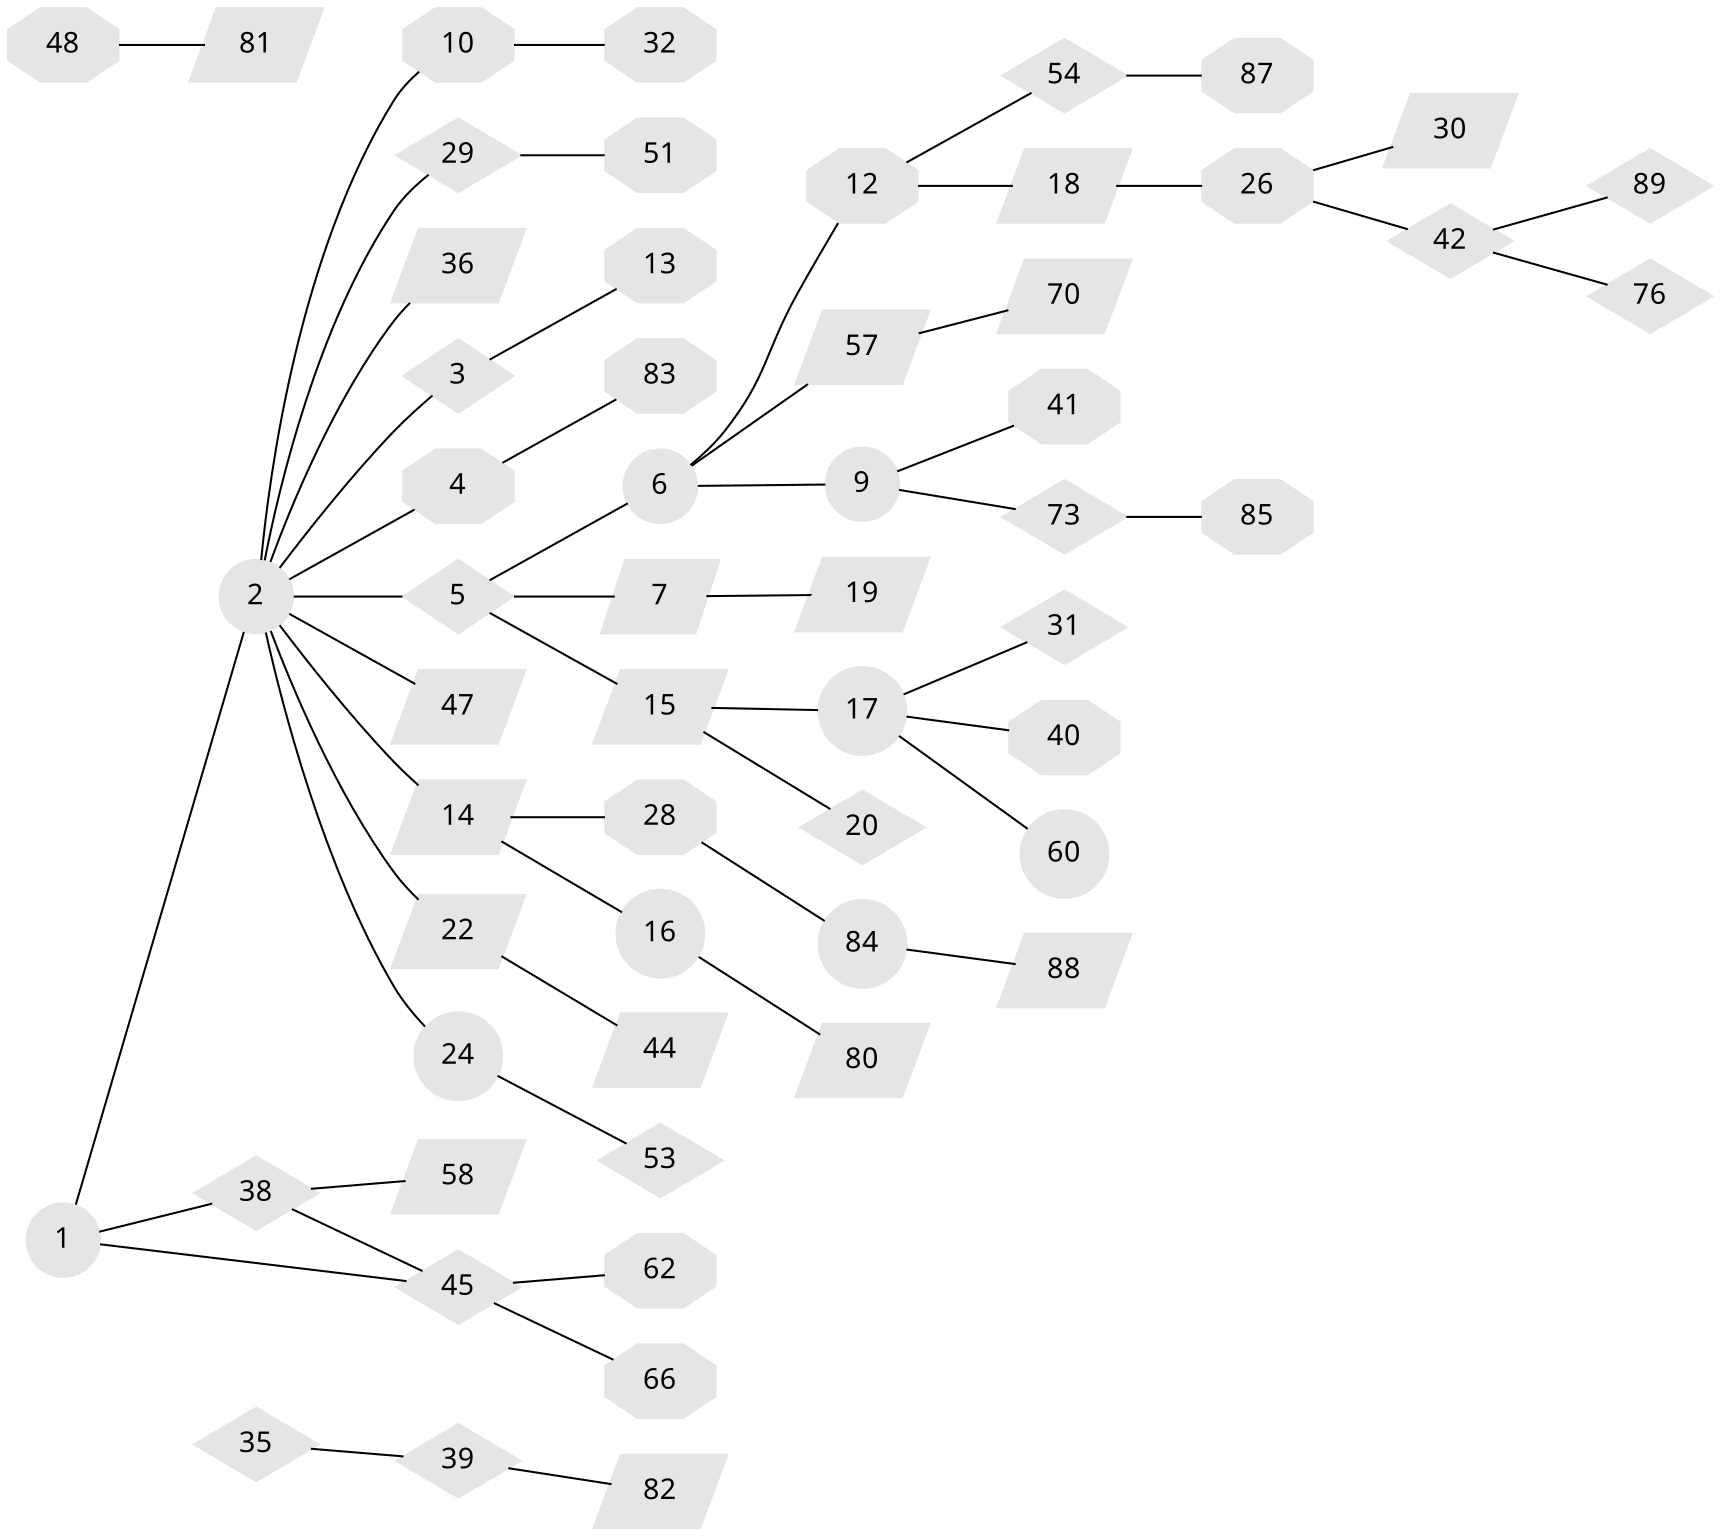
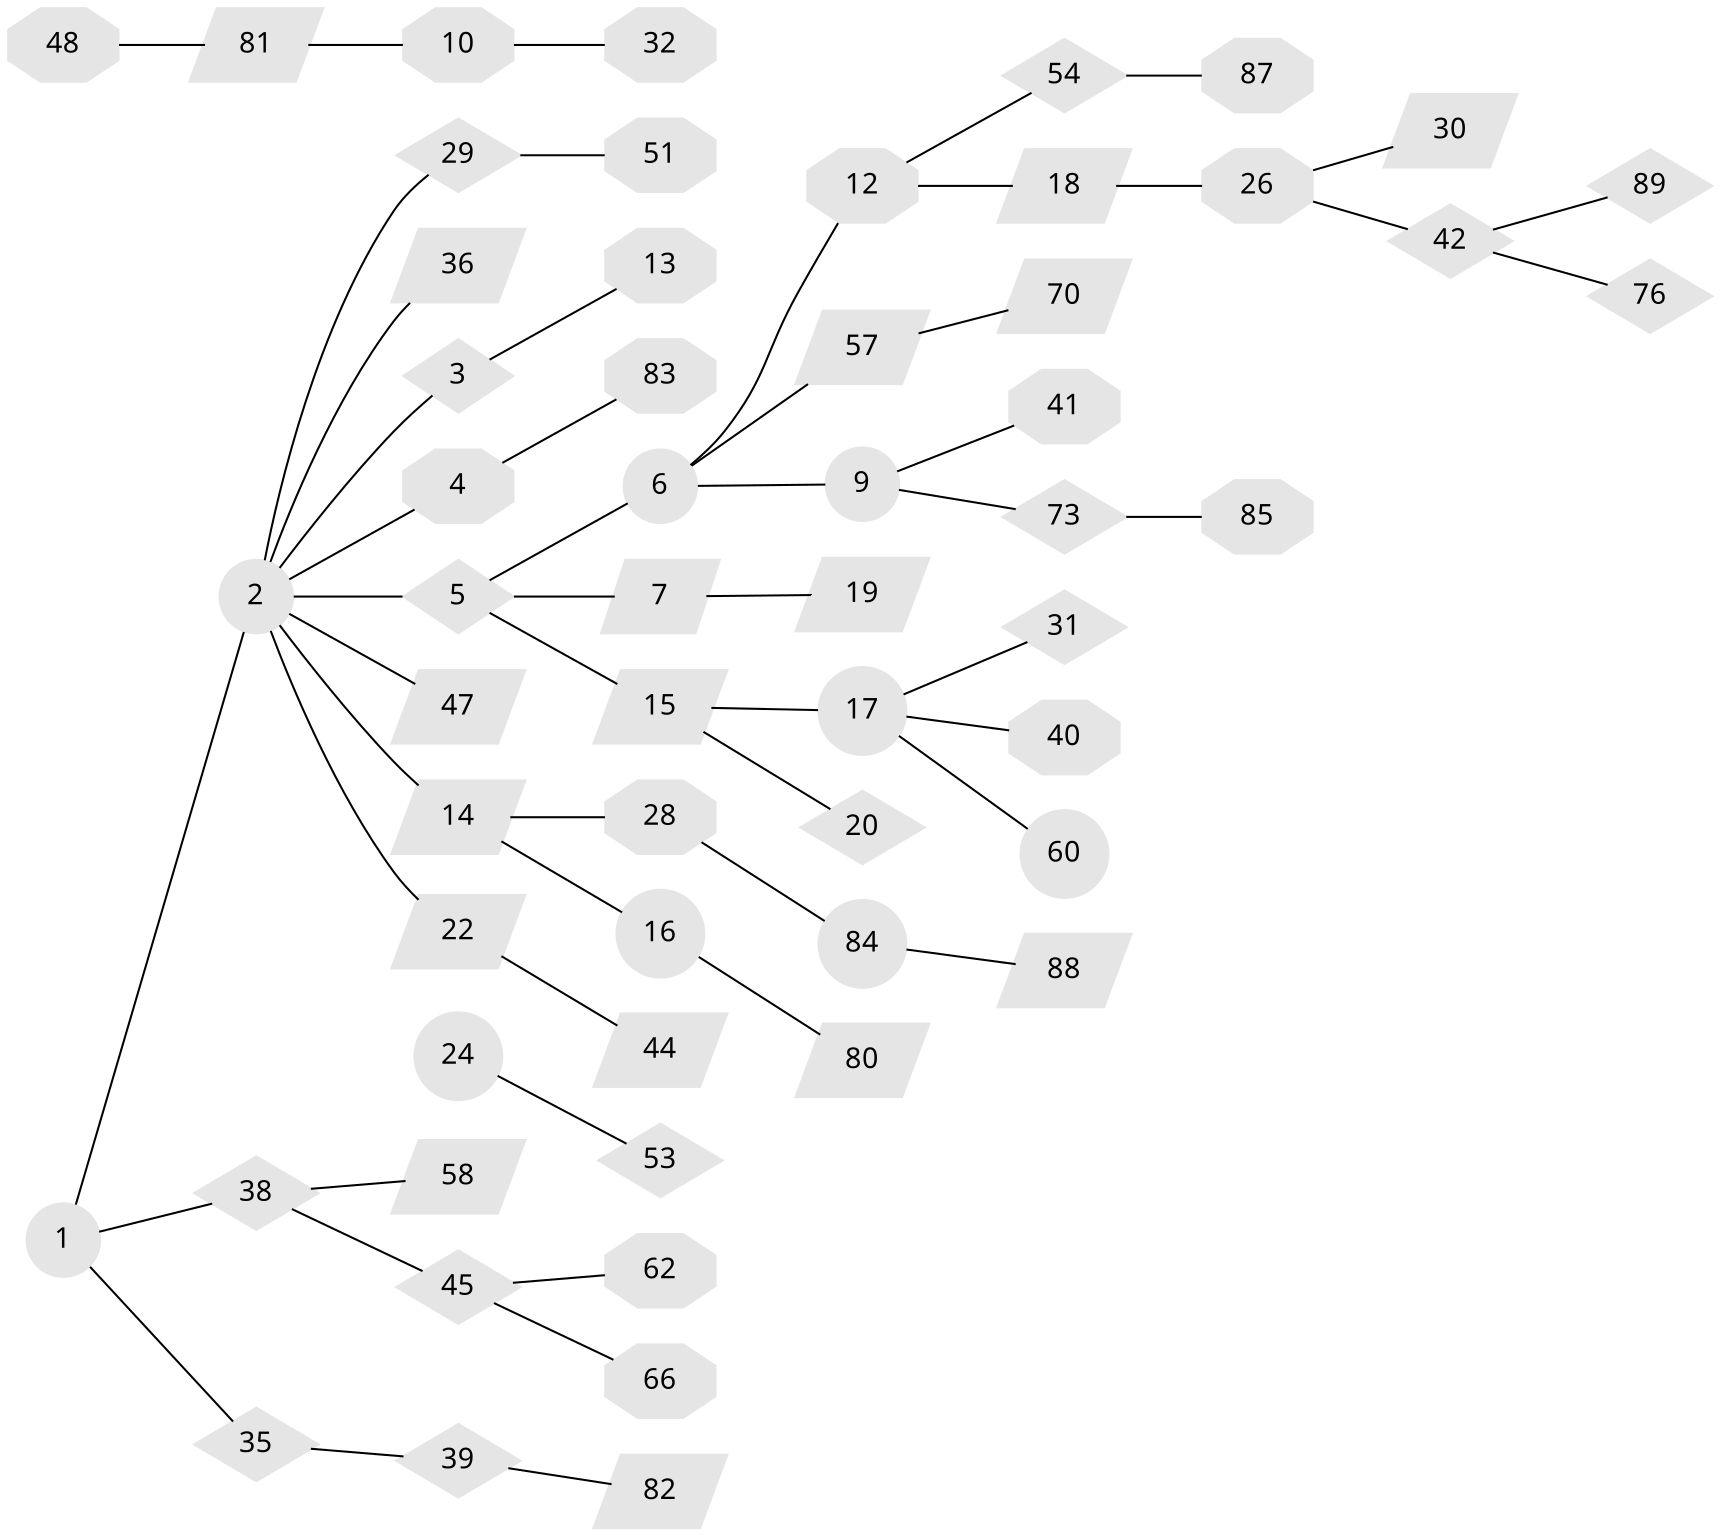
edge "10" -- "2": now "10" -- "81"
edge "2" -- "24": removed
edge "1" -- "45": now "1" -- "35"
